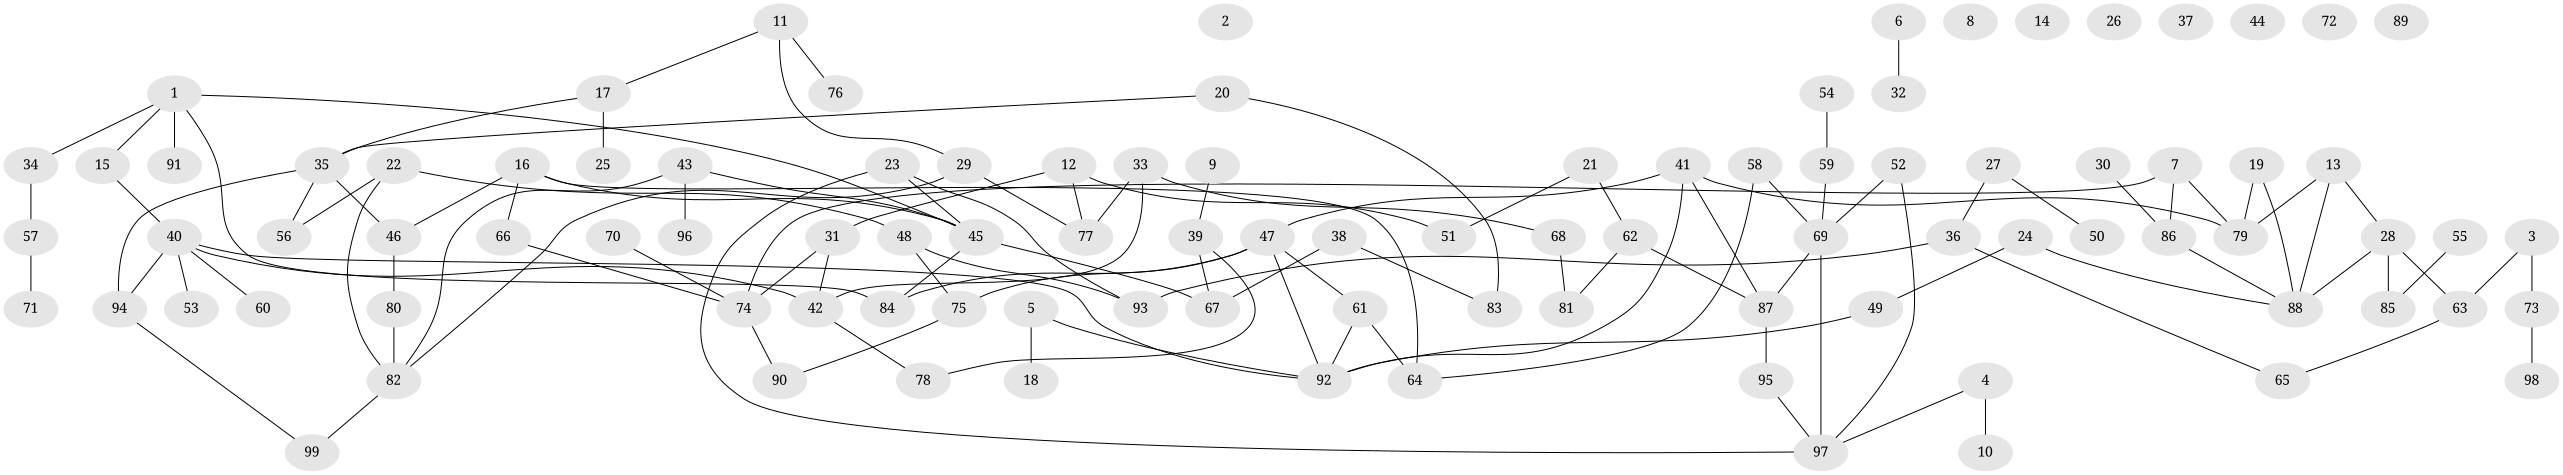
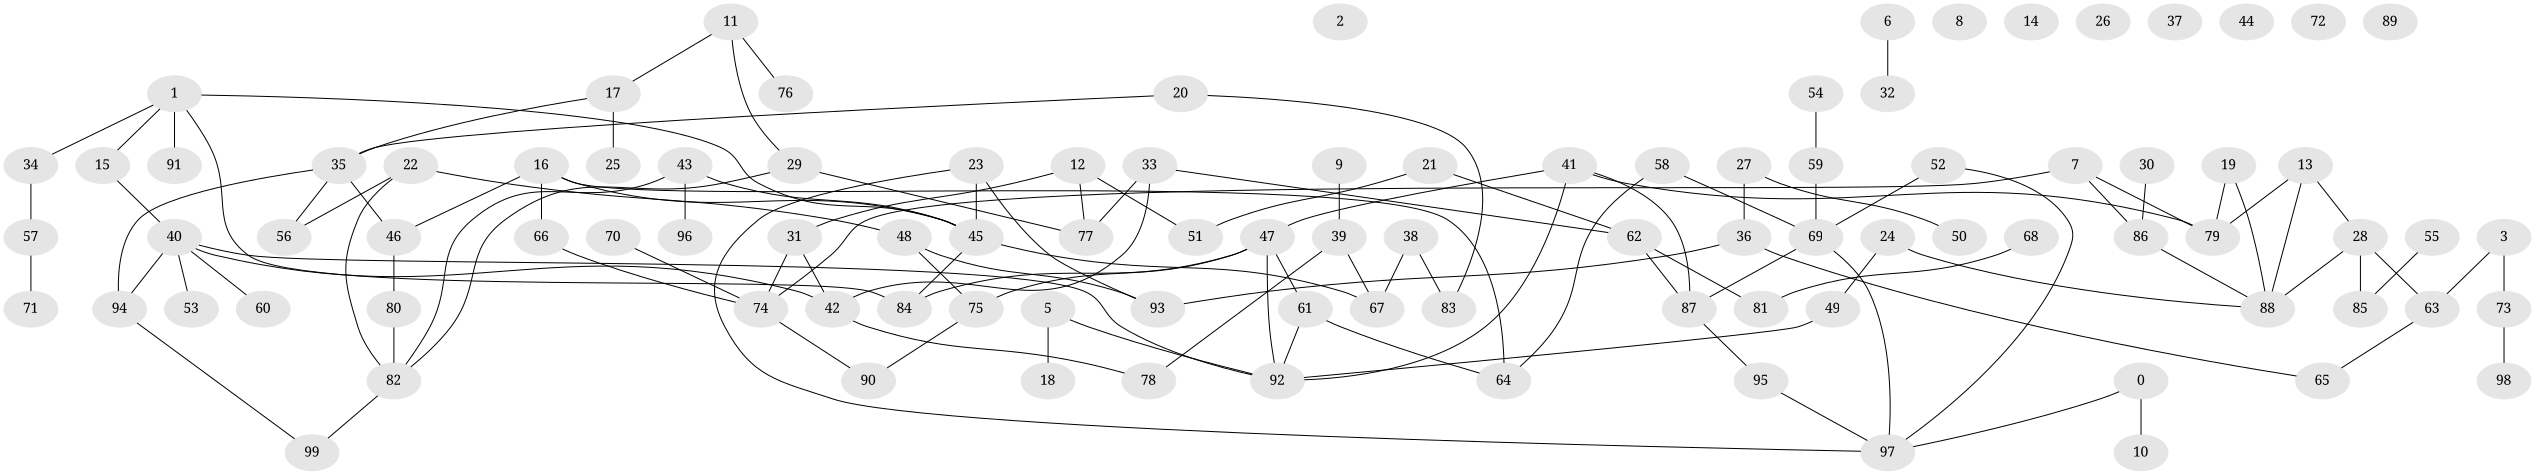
edge "33" -- "68": now "33" -- "62"
node "4": label "4" -> "0"
